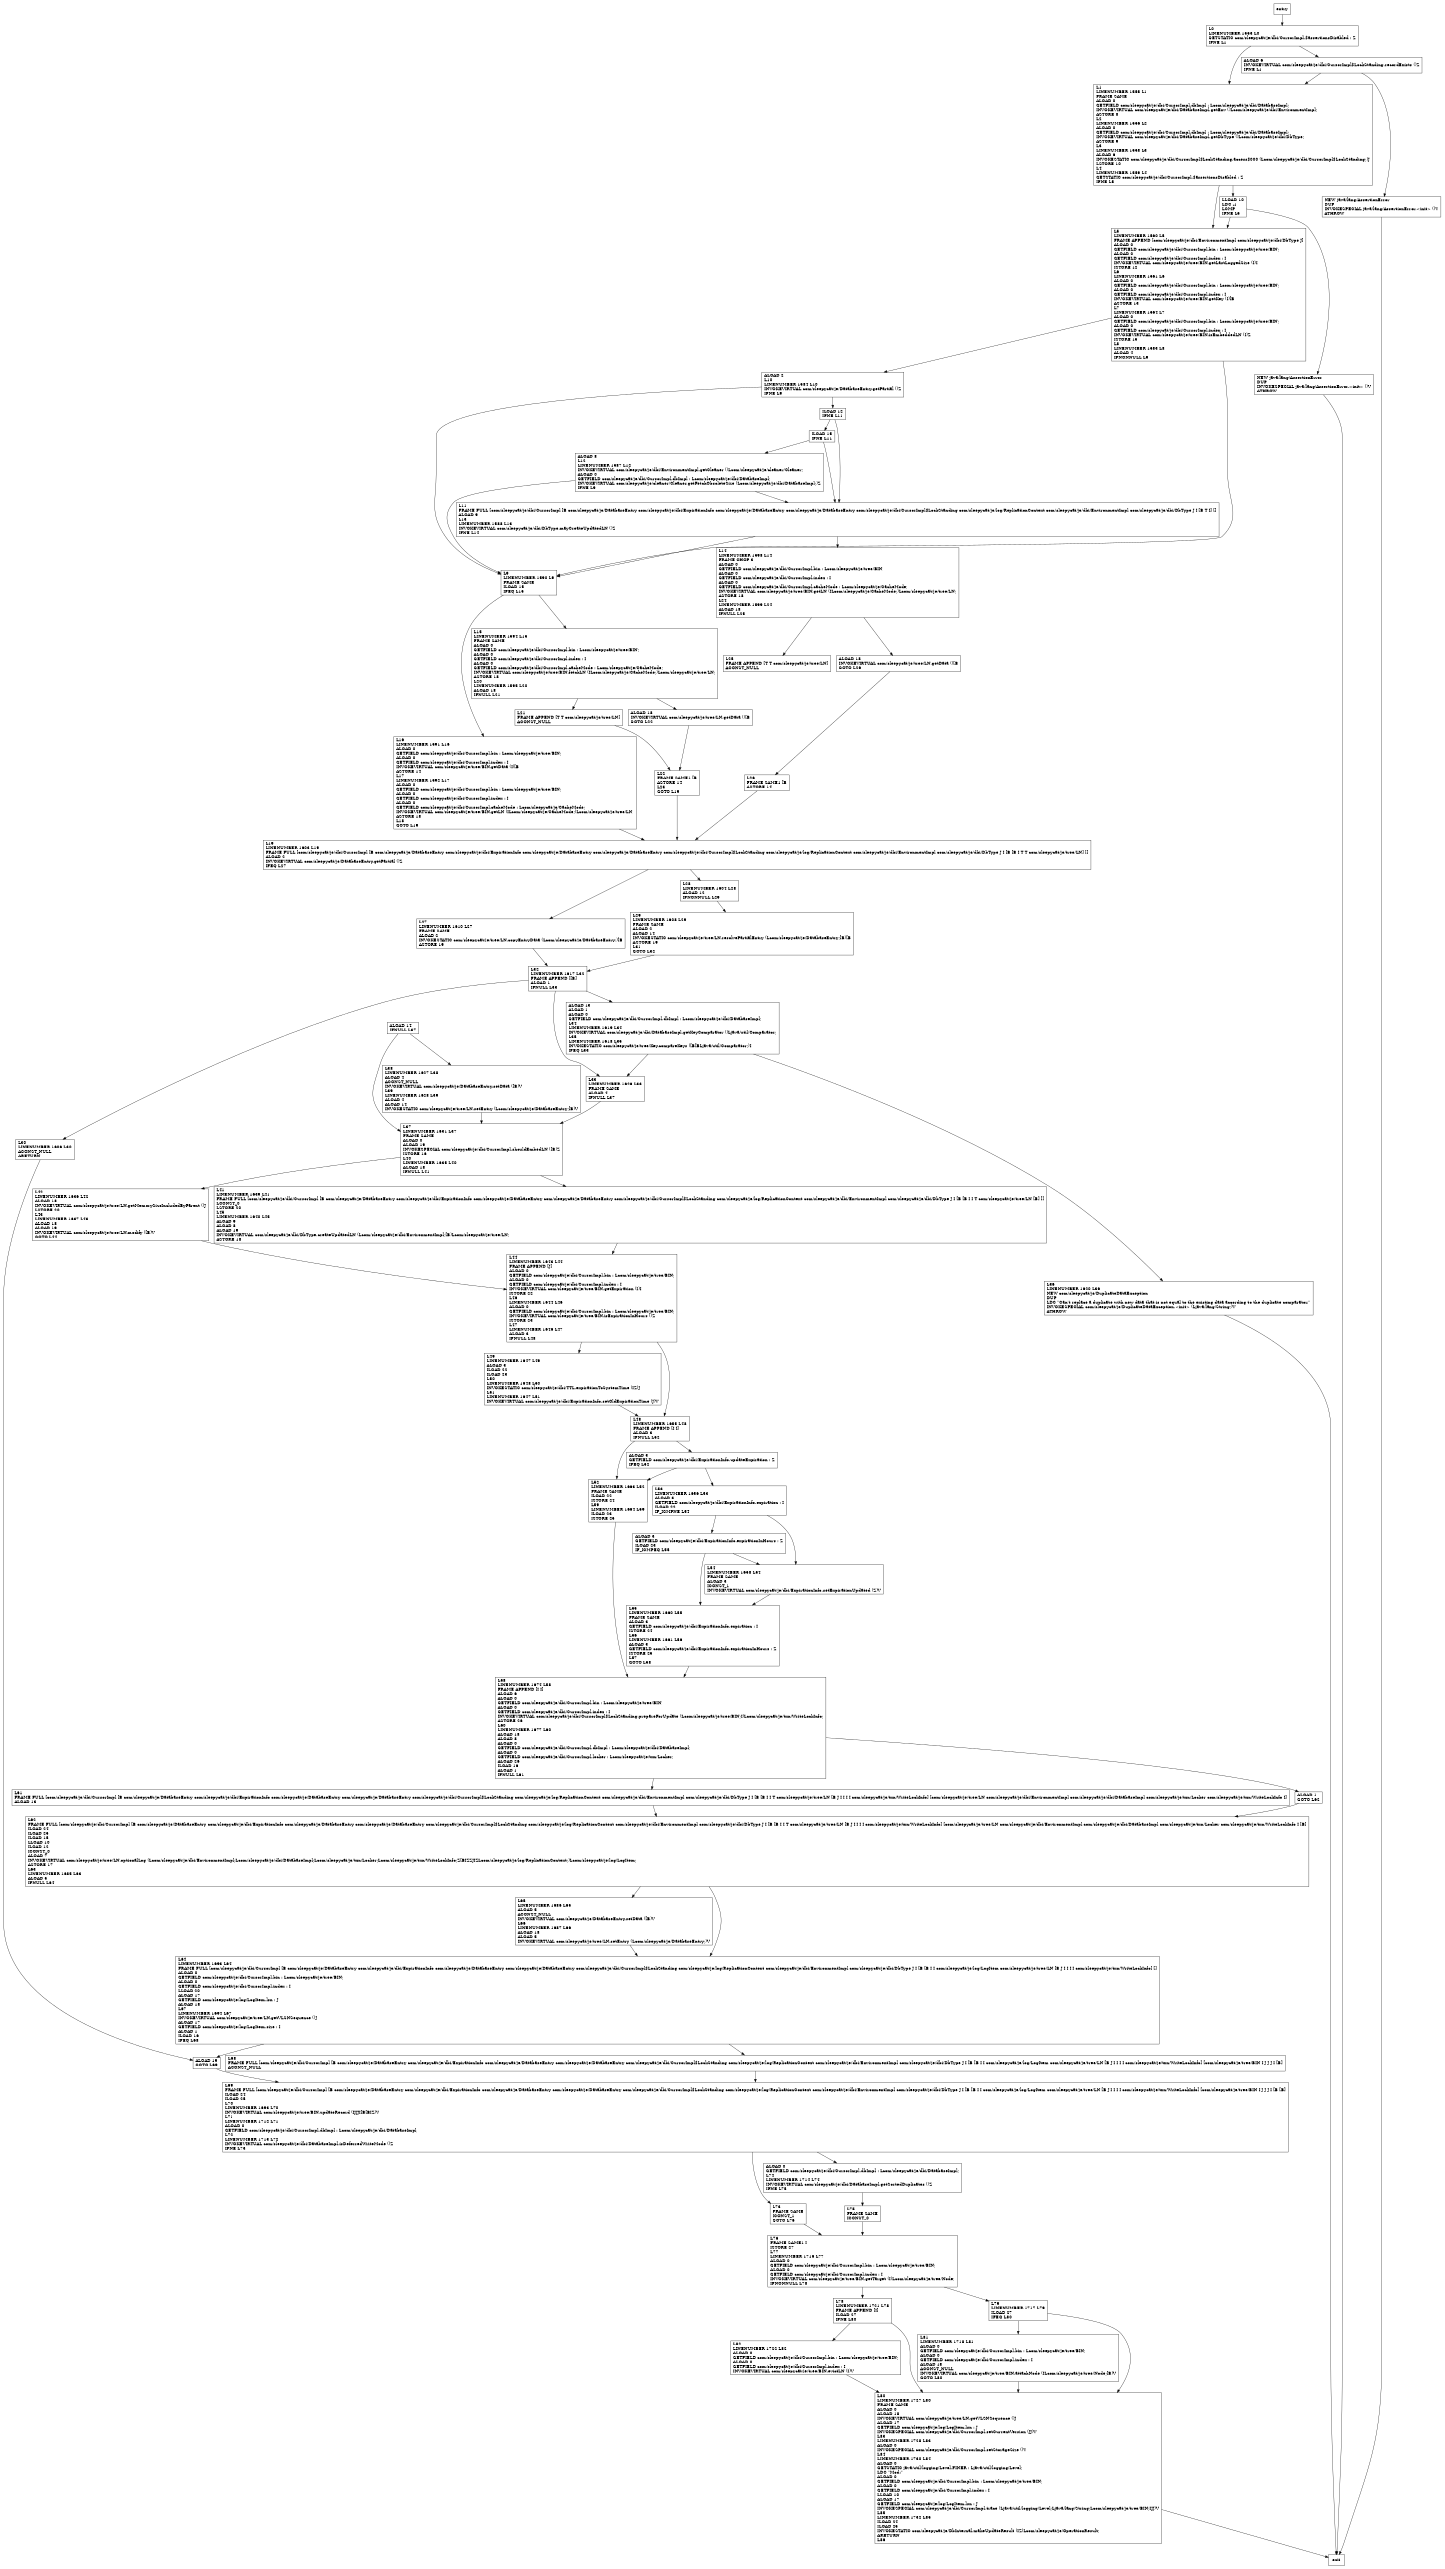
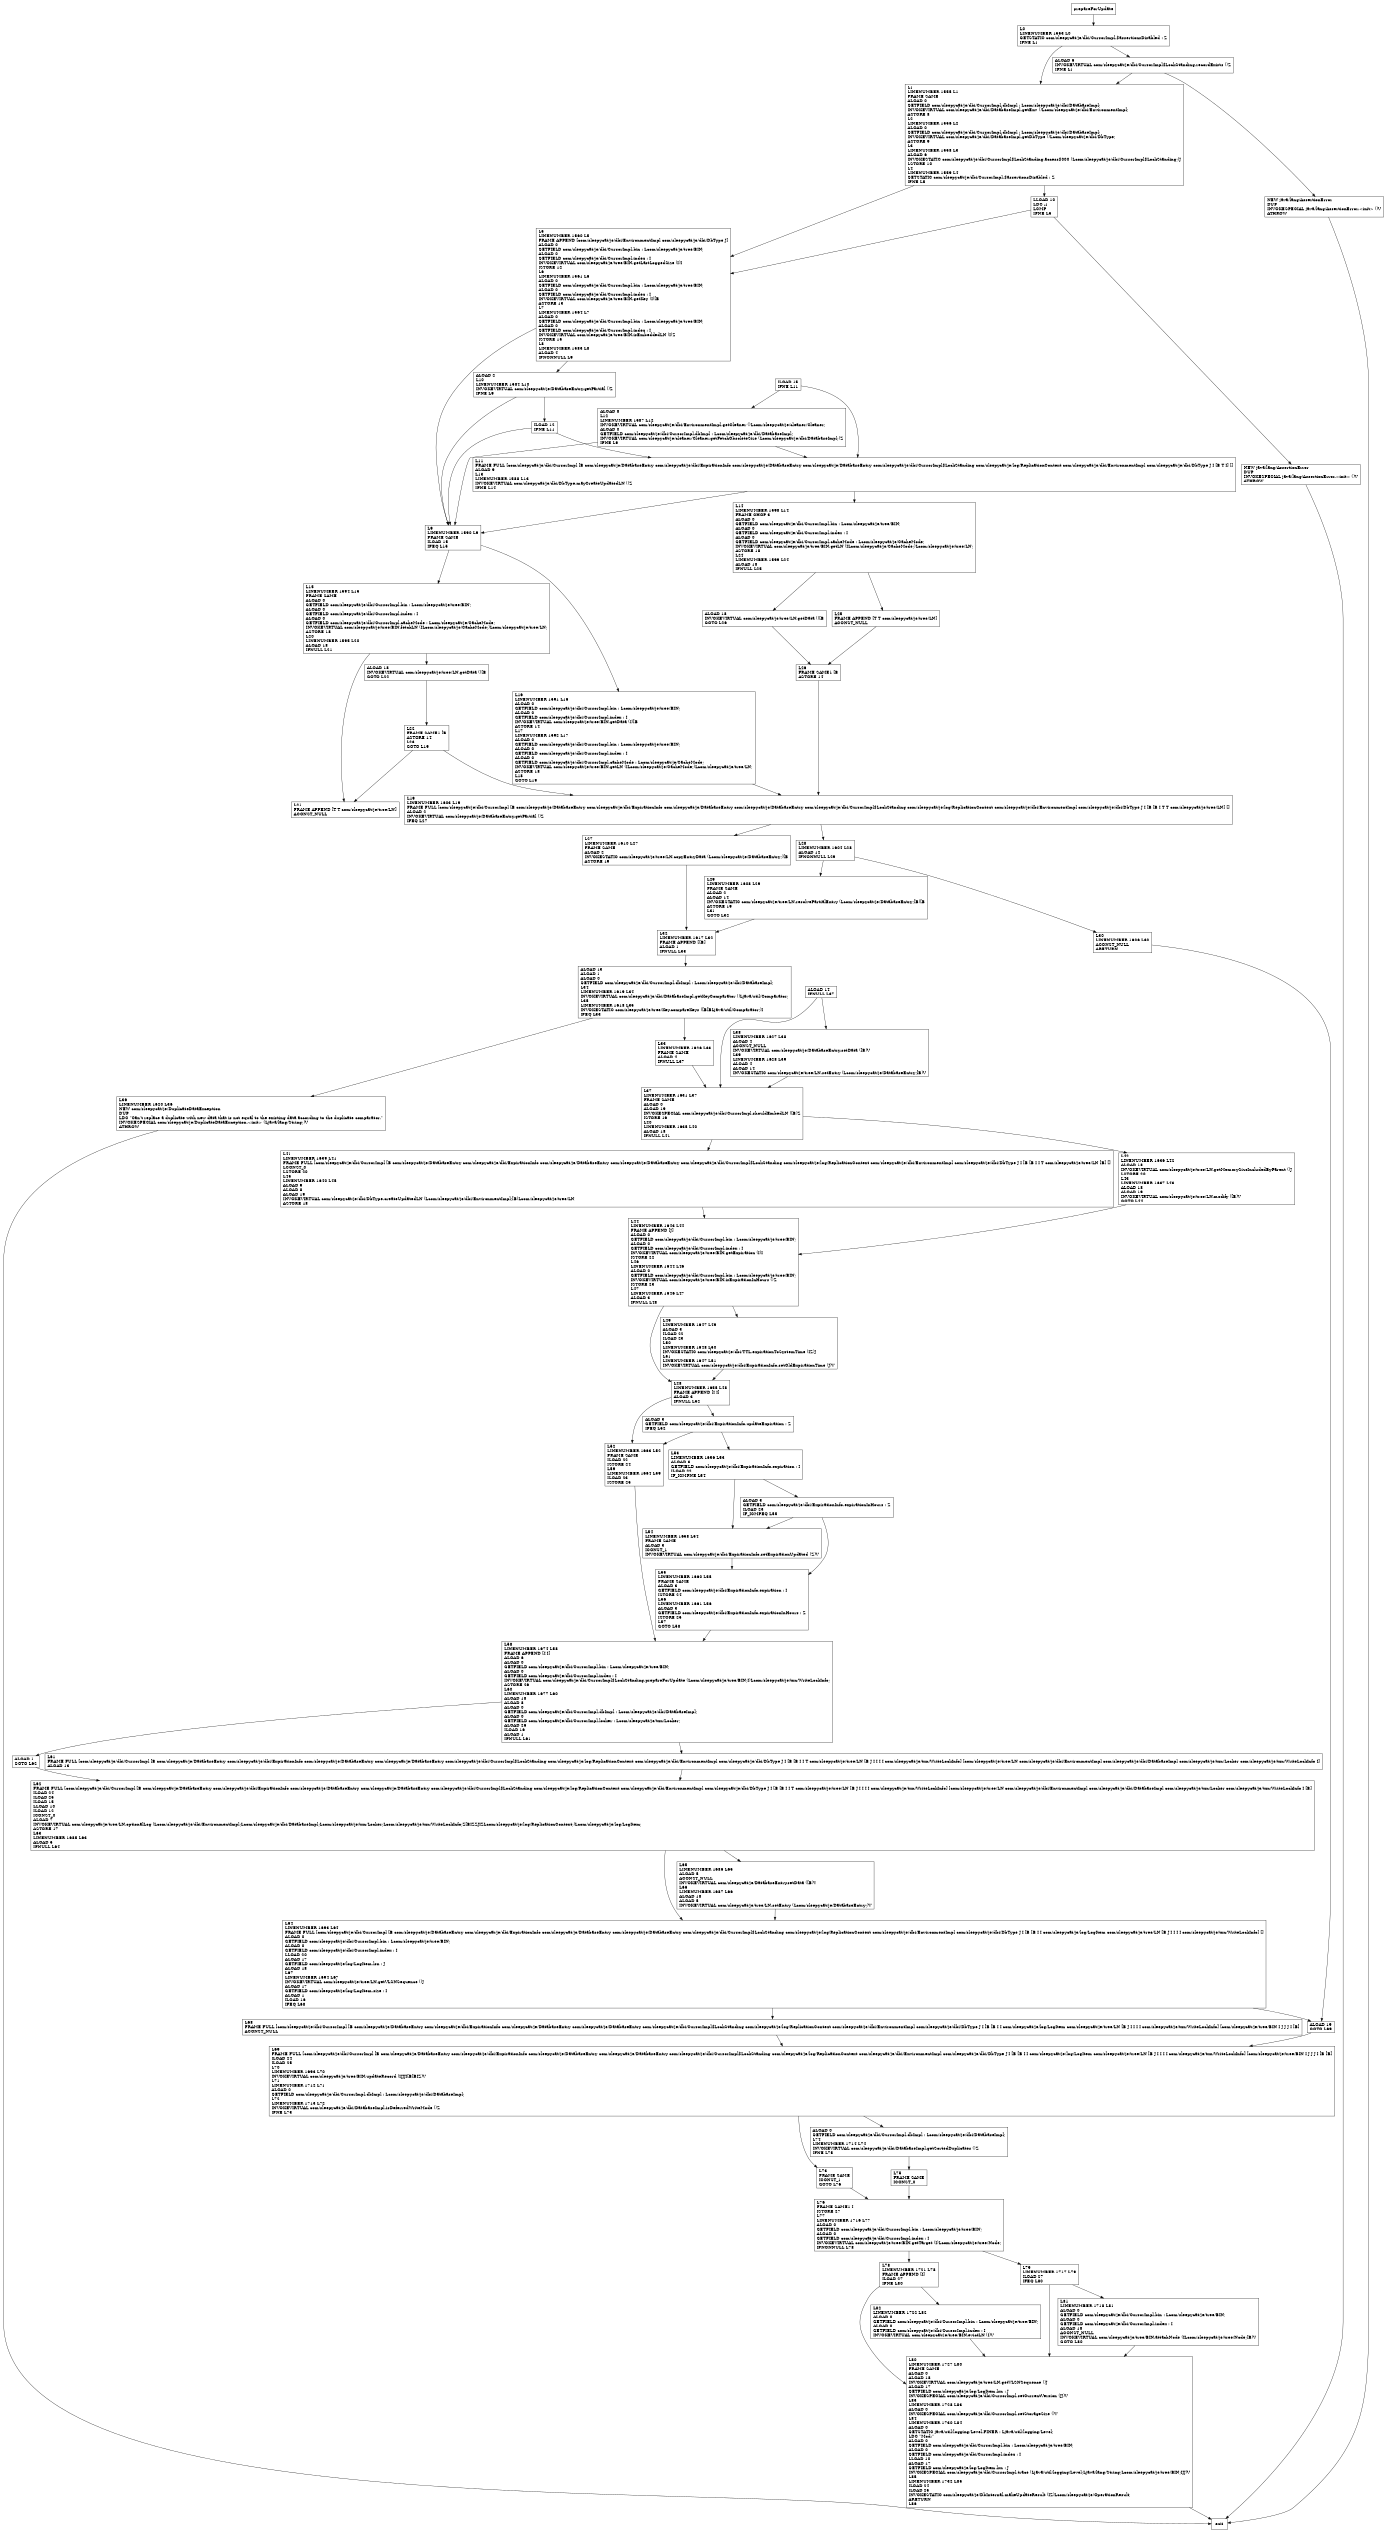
node "entry": label "entry" -> "prepareForUpdate"
edge "ILOAD 12 IFNE L11" -> "ILOAD 15 IFNE L11": now "ILOAD 12 IFNE L11" -> "L9 LINENUMBER 1590 L9 FRAME SAME ILOAD 15 IFEQ L15"
edge "L25 FRAME APPEND [T T com/sleepycat/je/tree/LN] ACONST_NULL" -> "L26 FRAME SAME1 [B ASTORE 14": added
edge "L21 FRAME APPEND [T T com/sleepycat/je/tree/LN] ACONST_NULL" -> "L22 FRAME SAME1 [B ASTORE 14 L23 GOTO L19": reversed
edge "L32 LINENUMBER 1617 L32 FRAME APPEND [[B] ALOAD 1 IFNULL L33" -> "L30 LINENUMBER 1606 L30 ACONST_NULL ARETURN": now "L28 LINENUMBER 1604 L28 ALOAD 12 IFNONNULL L29" -> "L30 LINENUMBER 1606 L30 ACONST_NULL ARETURN"
edge "L32 LINENUMBER 1617 L32 FRAME APPEND [[B] ALOAD 1 IFNULL L33" -> "L33 LINENUMBER 1626 L33 FRAME SAME ALOAD 4 IFNULL L37": removed
